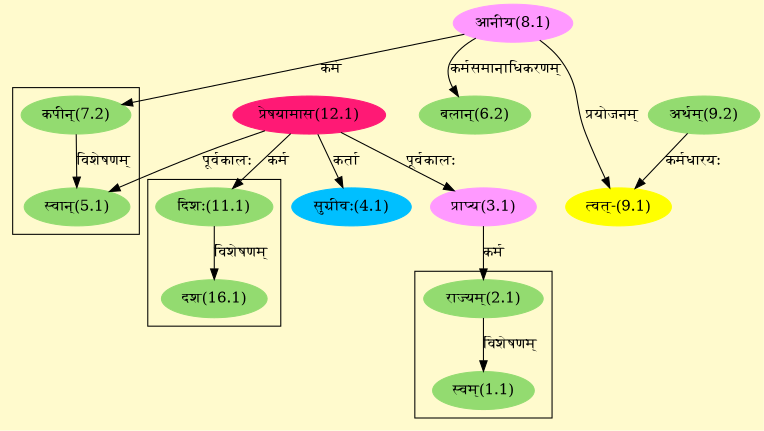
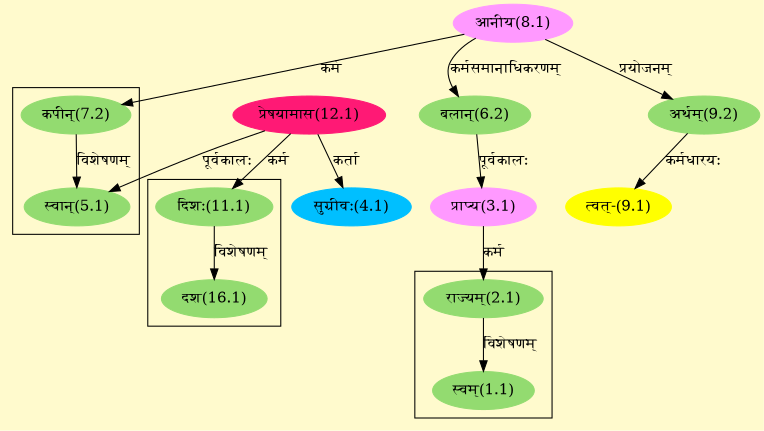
edge "आनीय(8.1)" -> "त्वत्-(9.1)": now "आनीय(8.1)" -> "अर्थम्(9.2)"
edge "प्रेषयामास(12.1)" -> "प्राप्य(3.1)": now "बलान्(6.2)" -> "प्राप्य(3.1)"
